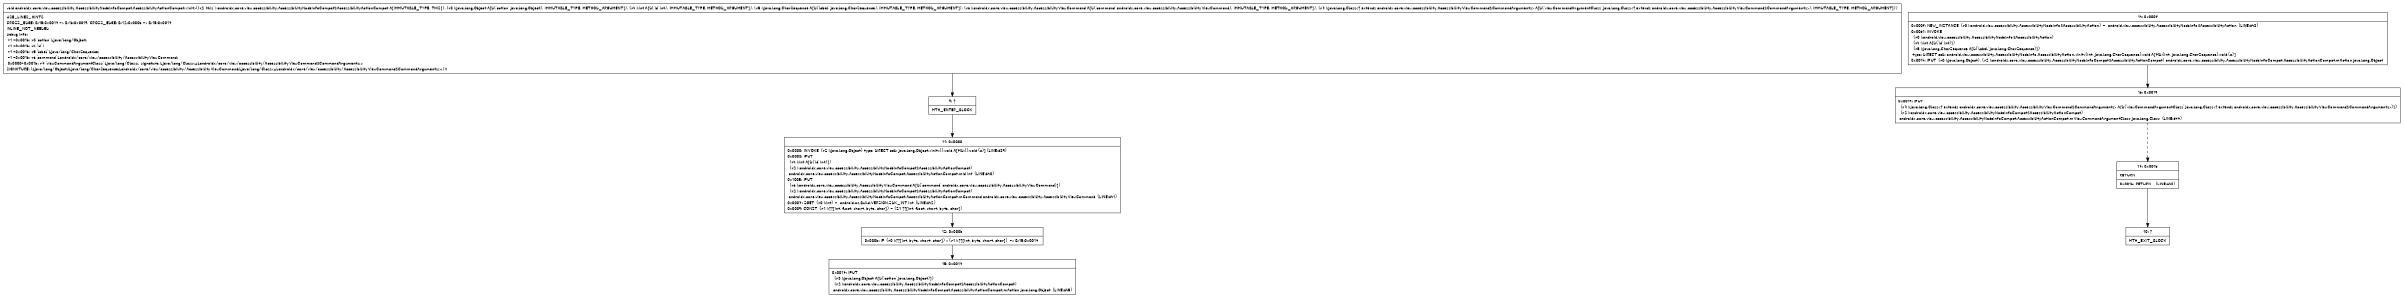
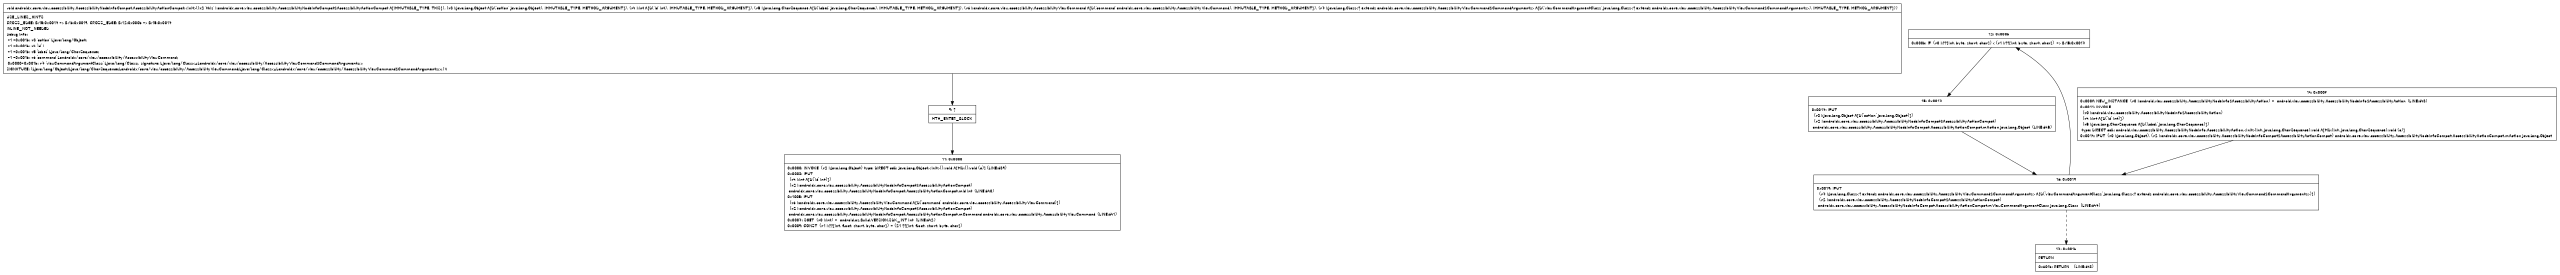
node "14: 0x000f": text "0x0061: INVOKE" -> "0x0011: INVOKE"
edge "15: 0x0017" -> "16: 0x0019": added
node "17: 0x001b": text "0x001b: RETURN    (LINE:648)" -> "0x601b: RETURN    (LINE:648)"
edge "11: 0x0000" -> "12: 0x000b": now "16: 0x0019" -> "12: 0x000b"
node "10: ?": removed
